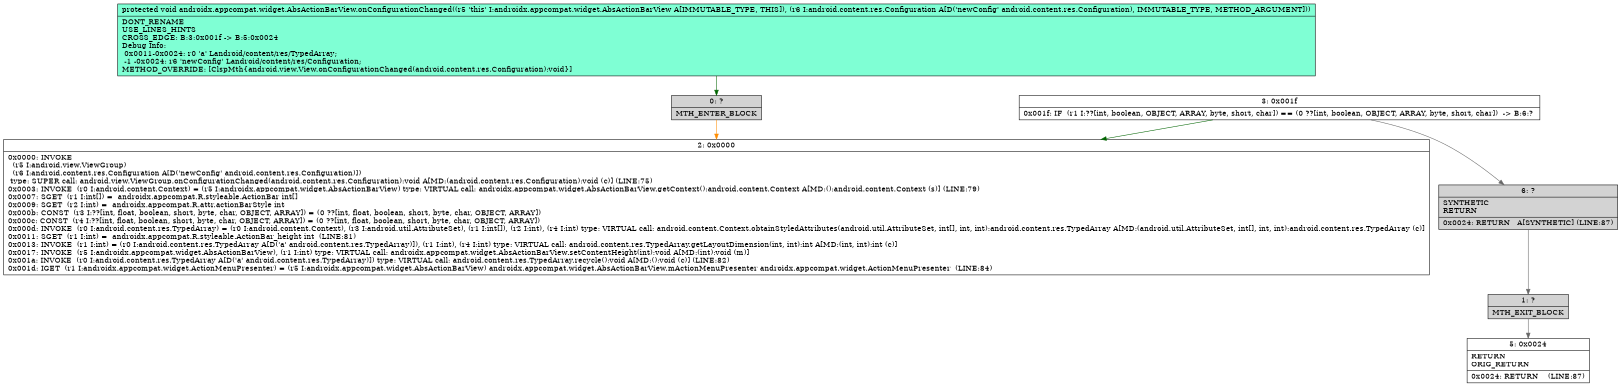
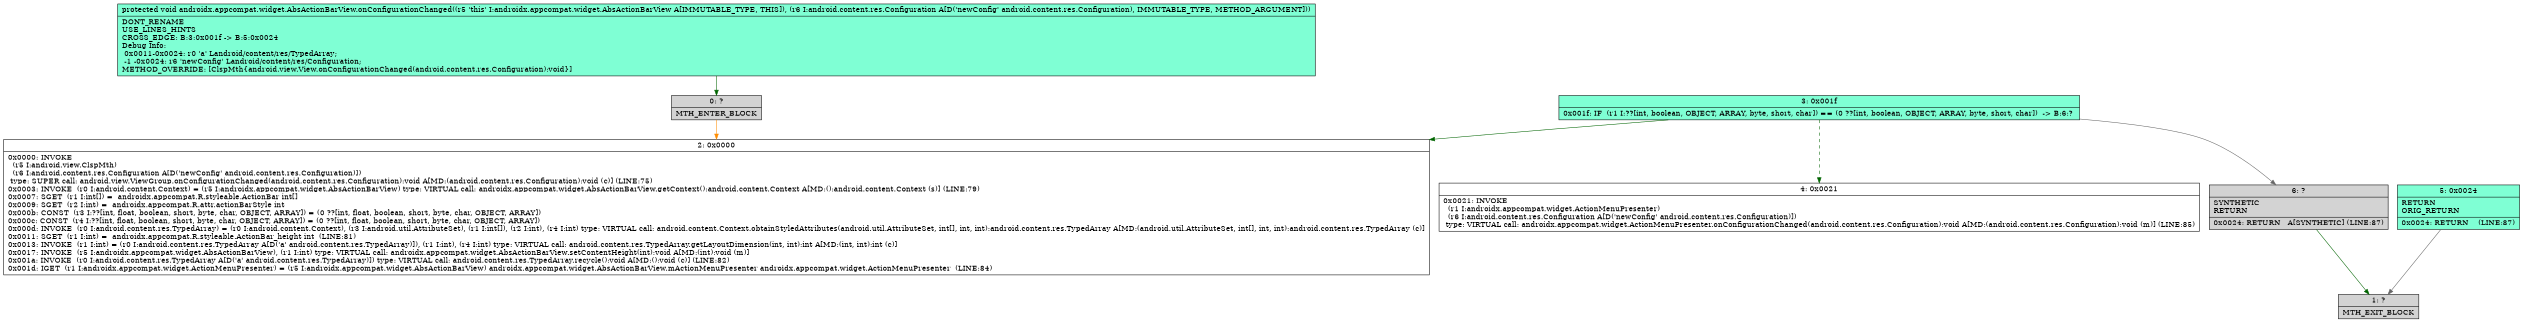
node "3: 0x001f": fillcolor white -> aquamarine
node "2: 0x0000": text "(r5 I:android.view.ViewGroup)" -> "(r5 I:android.view.ClspMth)"
node "4: 0x0021": added
edge "6: ?" -> "1: ?": color gray40 -> darkgreen
edge "1: ?" -> "5: 0x0024": reversed
node "5: 0x0024": fillcolor white -> aquamarine
